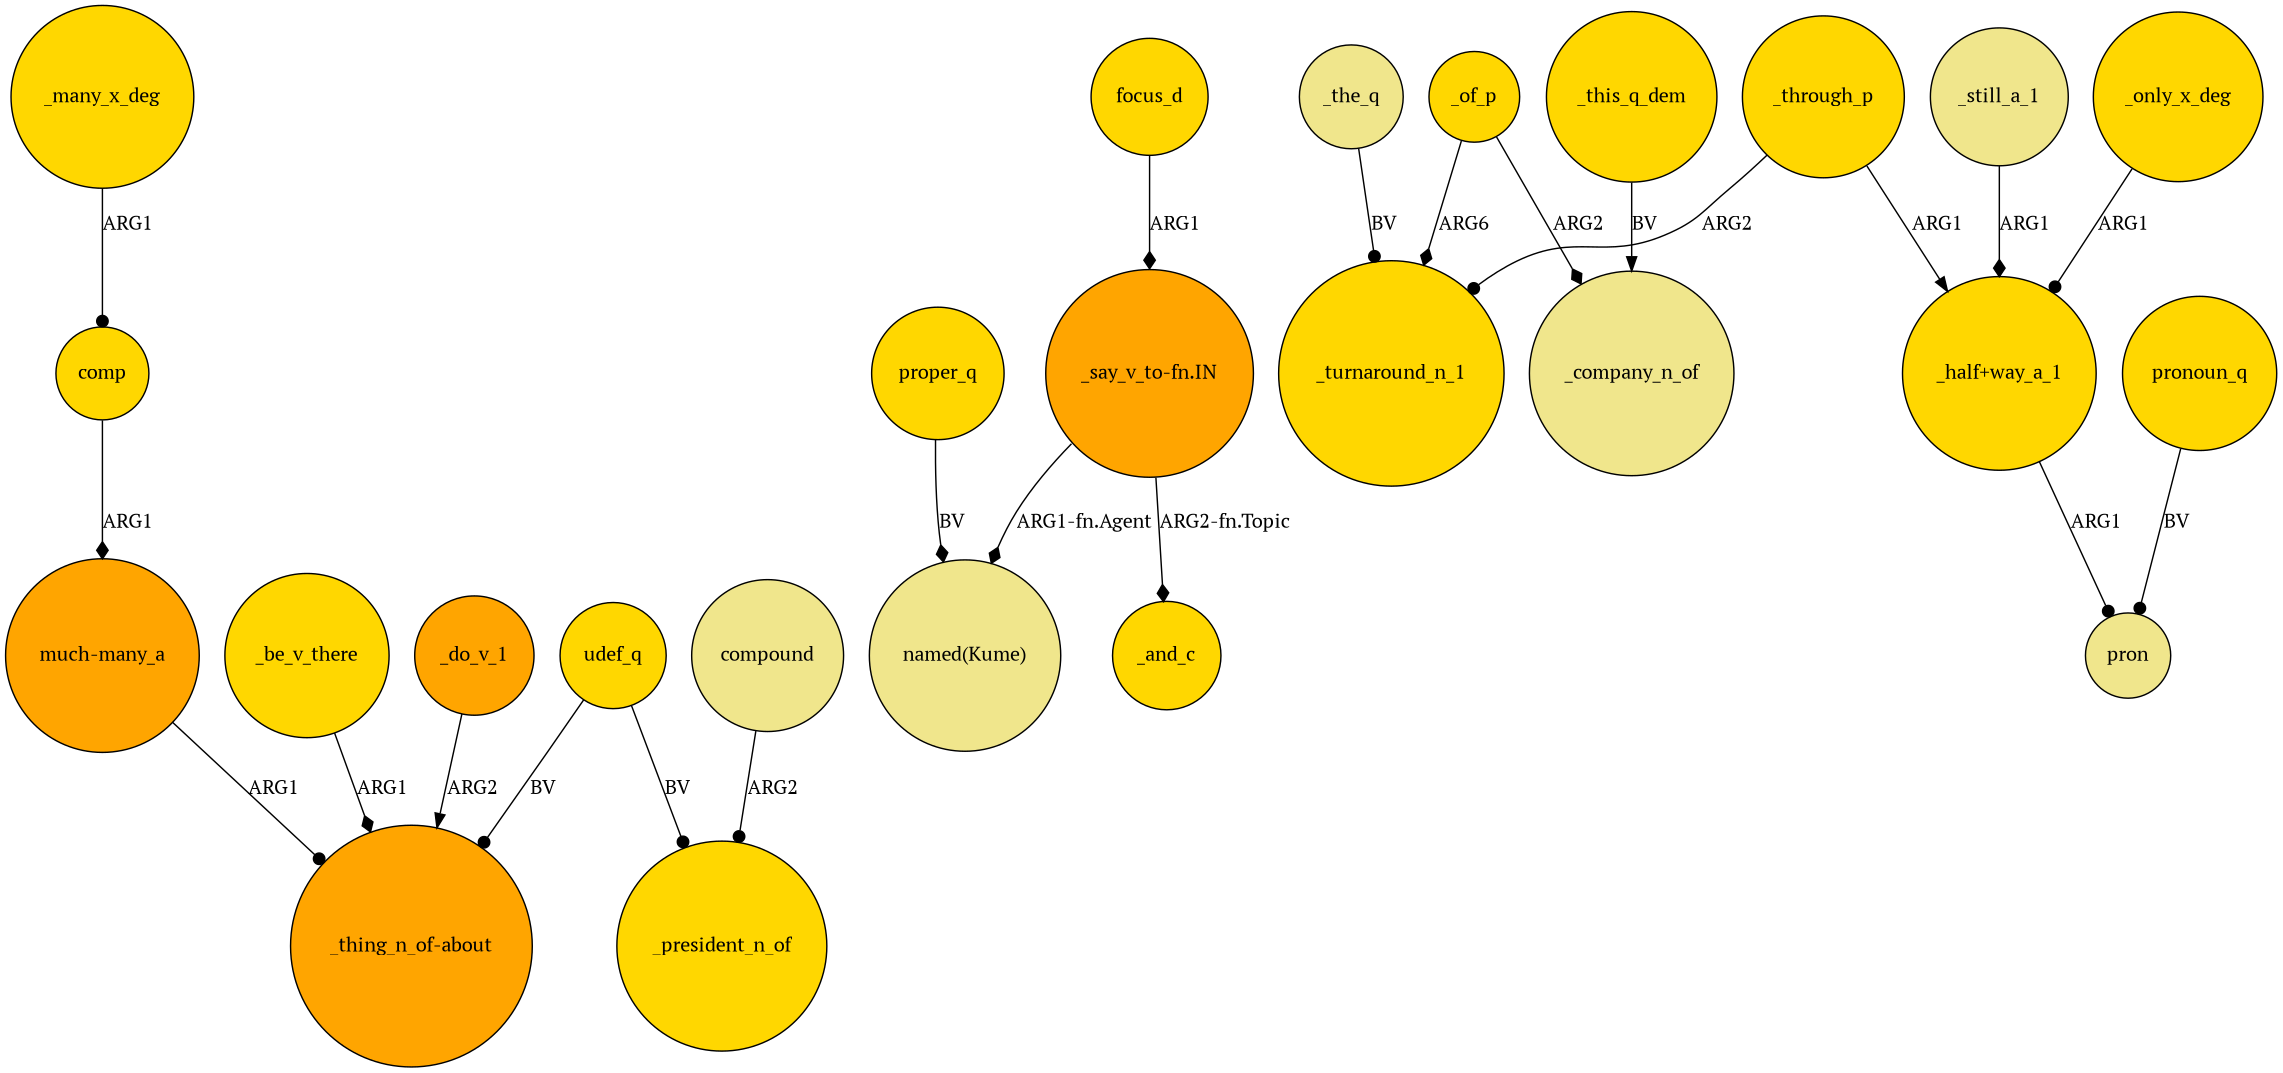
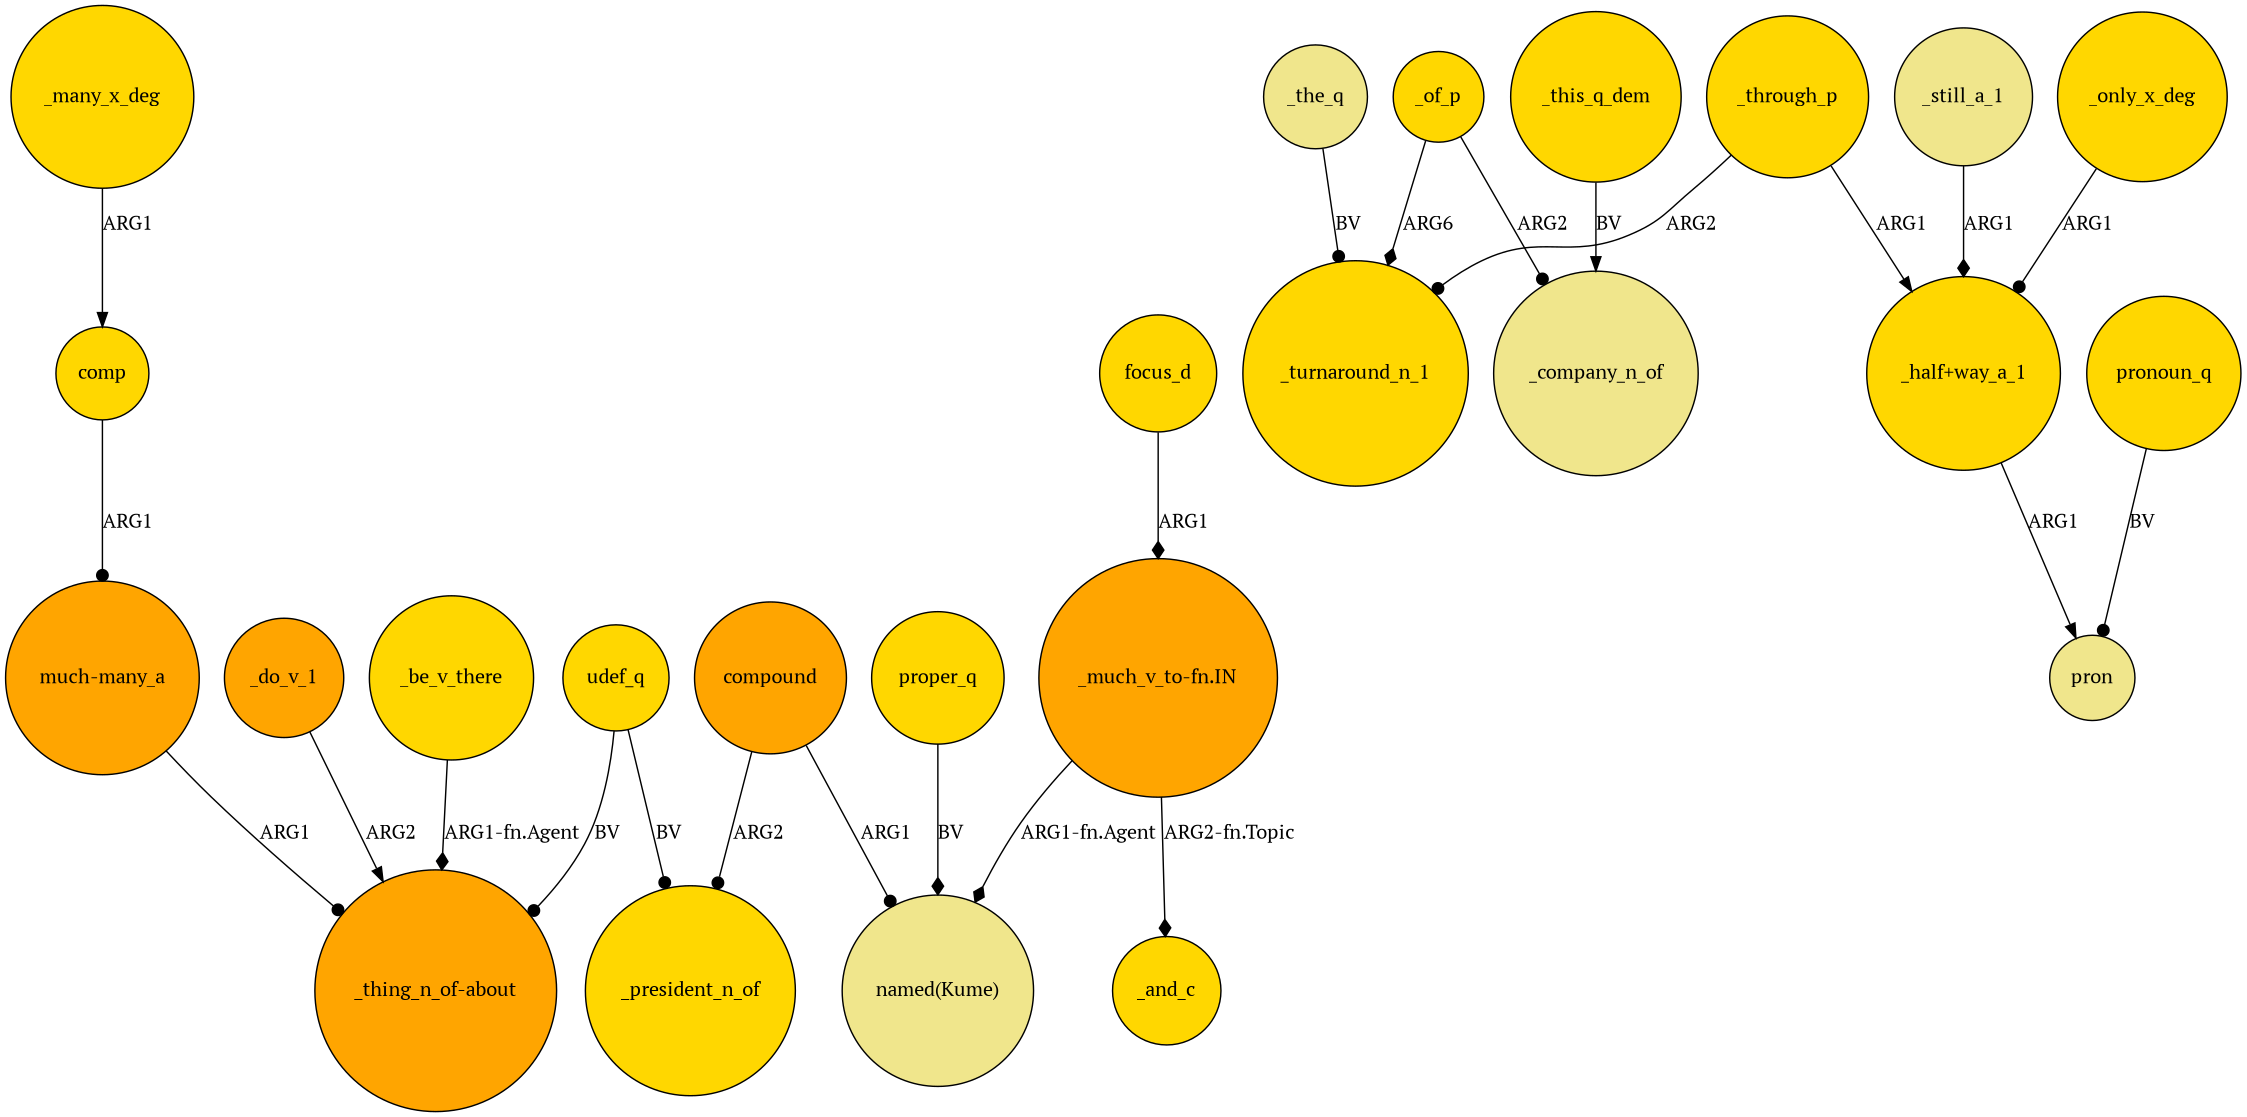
edge "_of_p" -> "_company_n_of": arrowhead diamond -> dot
edge "_many_x_deg" -> "comp": arrowhead dot -> normal
node "_say_v_to-fn.IN": label "_say_v_to-fn.IN" -> "_much_v_to-fn.IN"
edge "comp" -> "much-many_a": arrowhead diamond -> dot
edge "_half+way_a_1" -> "pron": arrowhead dot -> normal
node "compound": fillcolor khaki -> orange
edge "_be_v_there" -> "_thing_n_of-about": label "ARG1" -> "ARG1-fn.Agent"
edge "compound" -> "named(Kume)": added, label "ARG1"
